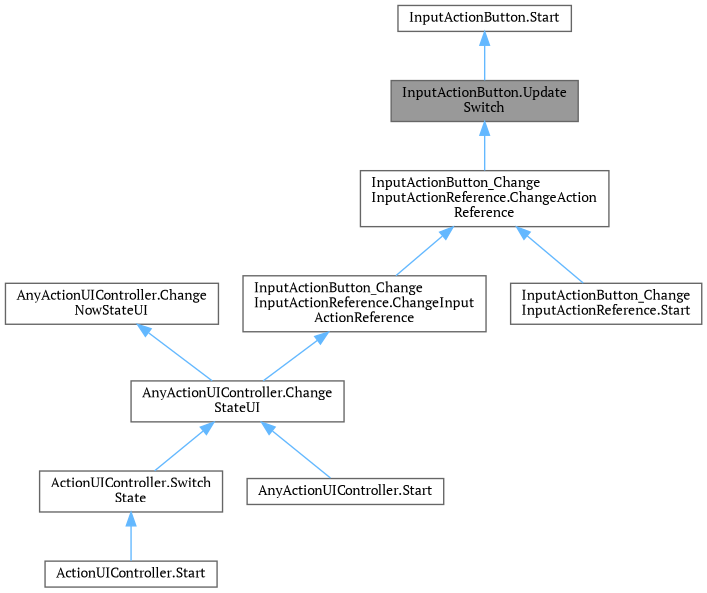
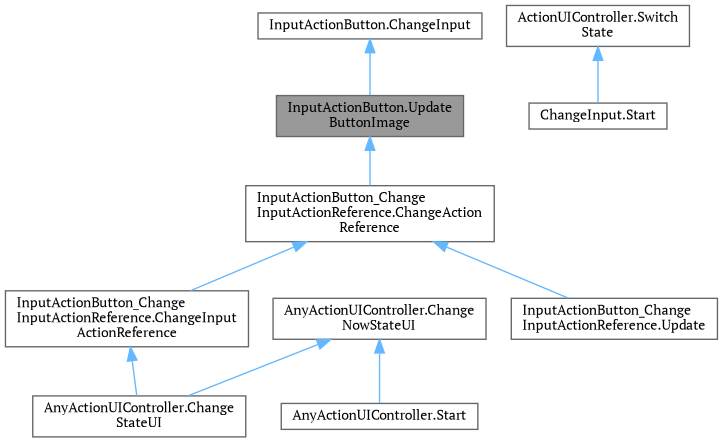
node "InputActionButton.Start": label "InputActionButton.Start" -> "InputActionButton.ChangeInput"
node "InputActionButton.Update Switch": label "InputActionButton.Update Switch" -> "InputActionButton.Update ButtonImage"
node "InputActionButton_Change InputActionReference.Start": label "InputActionButton_Change InputActionReference.Start" -> "InputActionButton_Change InputActionReference.Update"
edge "ActionUIController.Switch State" -> "AnyActionUIController.Change StateUI": removed
edge "AnyActionUIController.Start" -> "AnyActionUIController.Change StateUI": now "AnyActionUIController.Start" -> "AnyActionUIController.Change NowStateUI"
node "ActionUIController.Start": label "ActionUIController.Start" -> "ChangeInput.Start"
